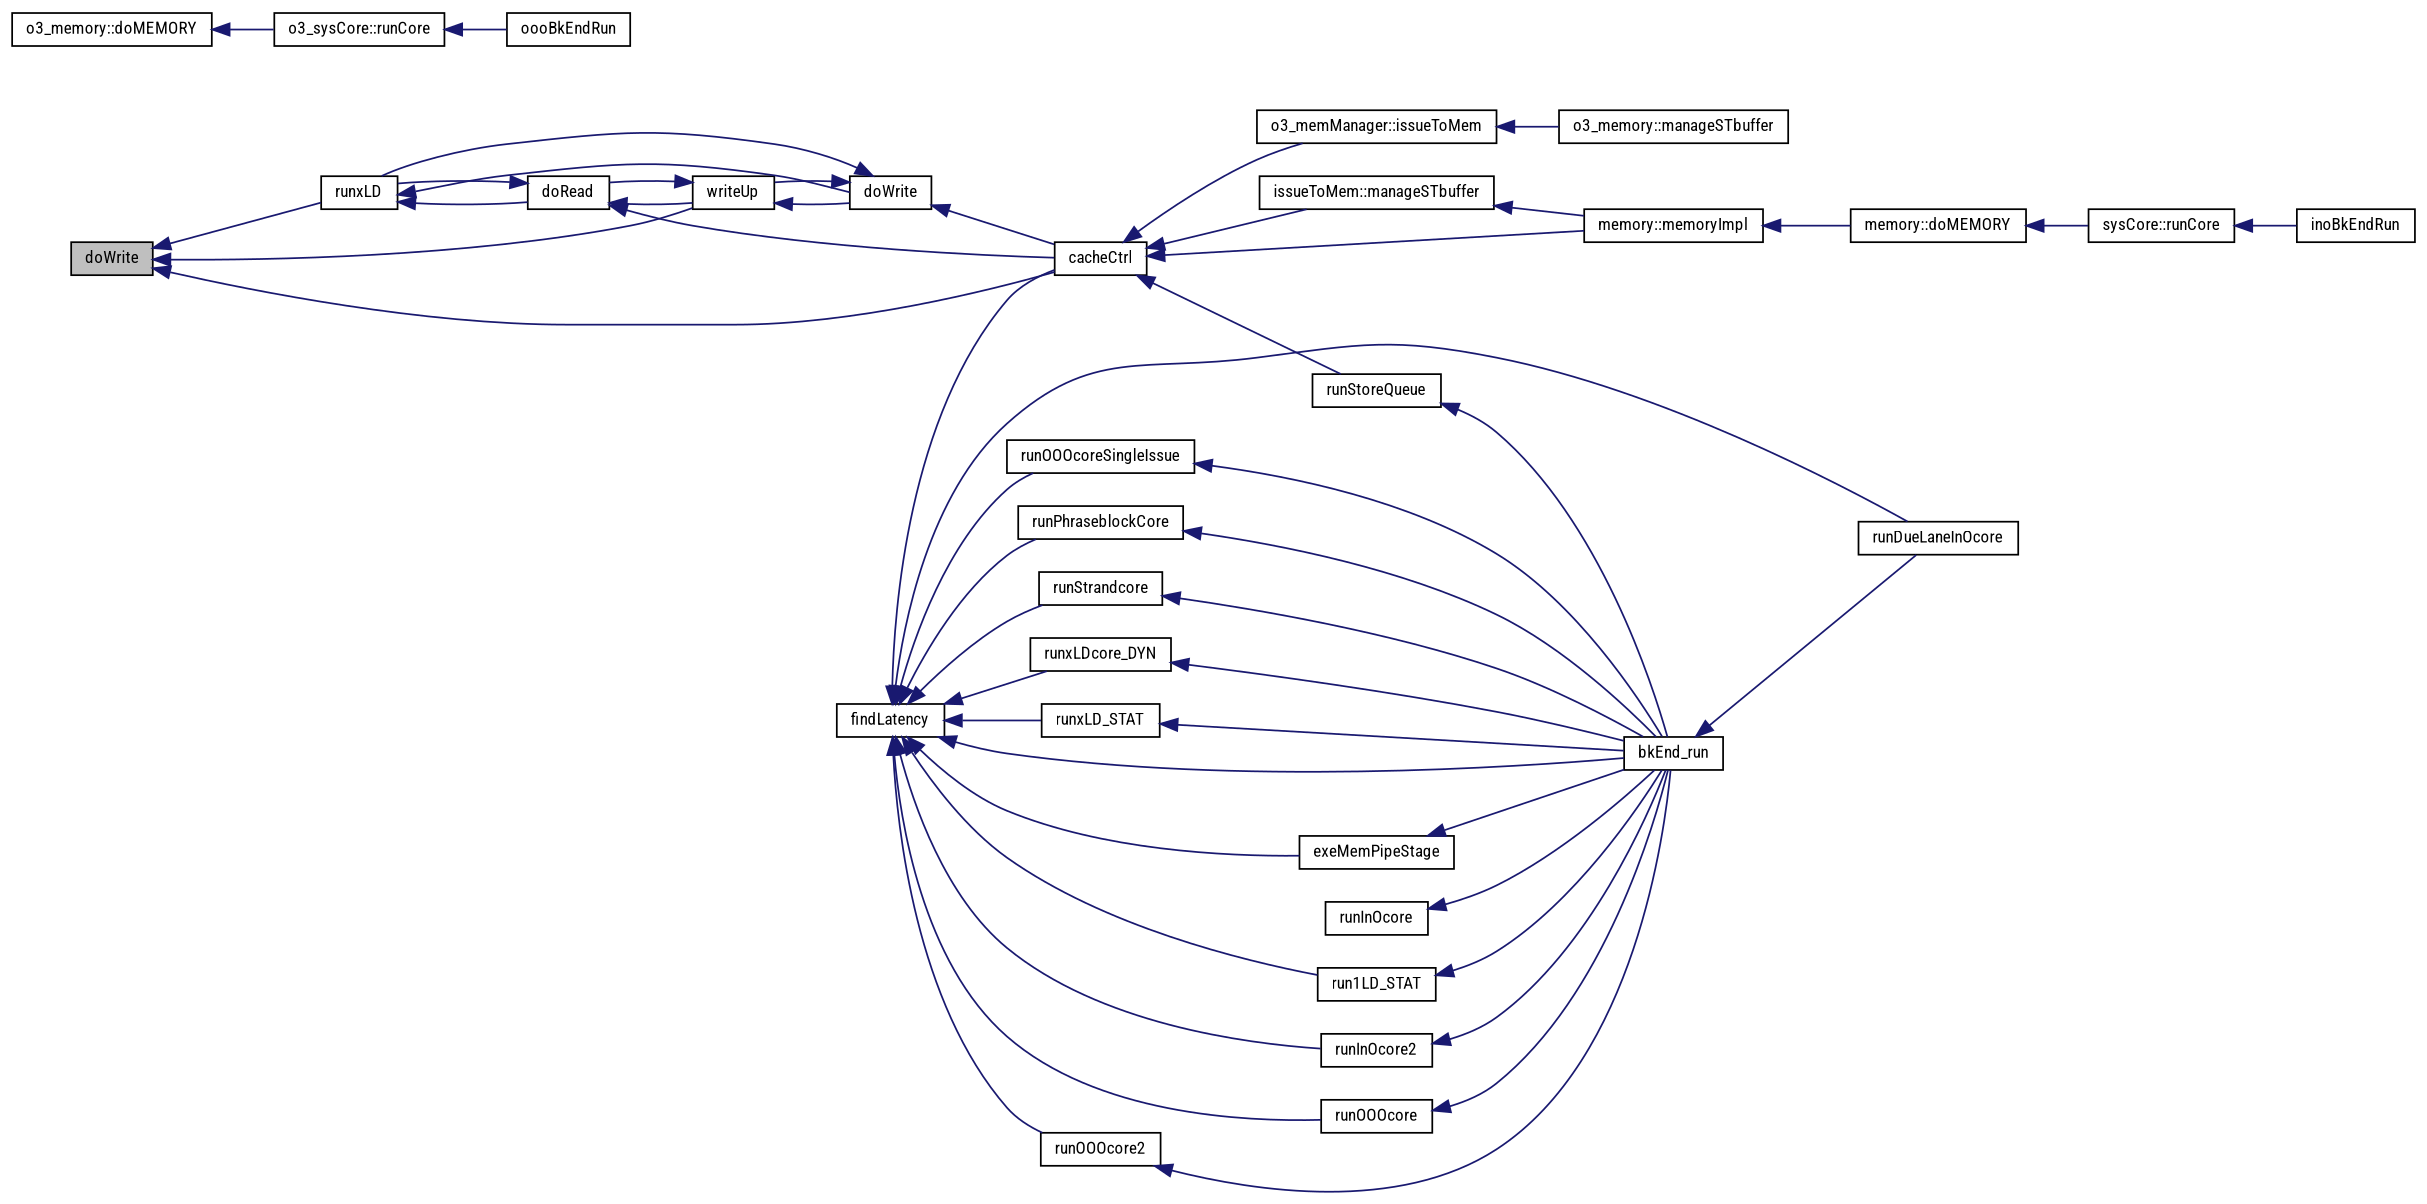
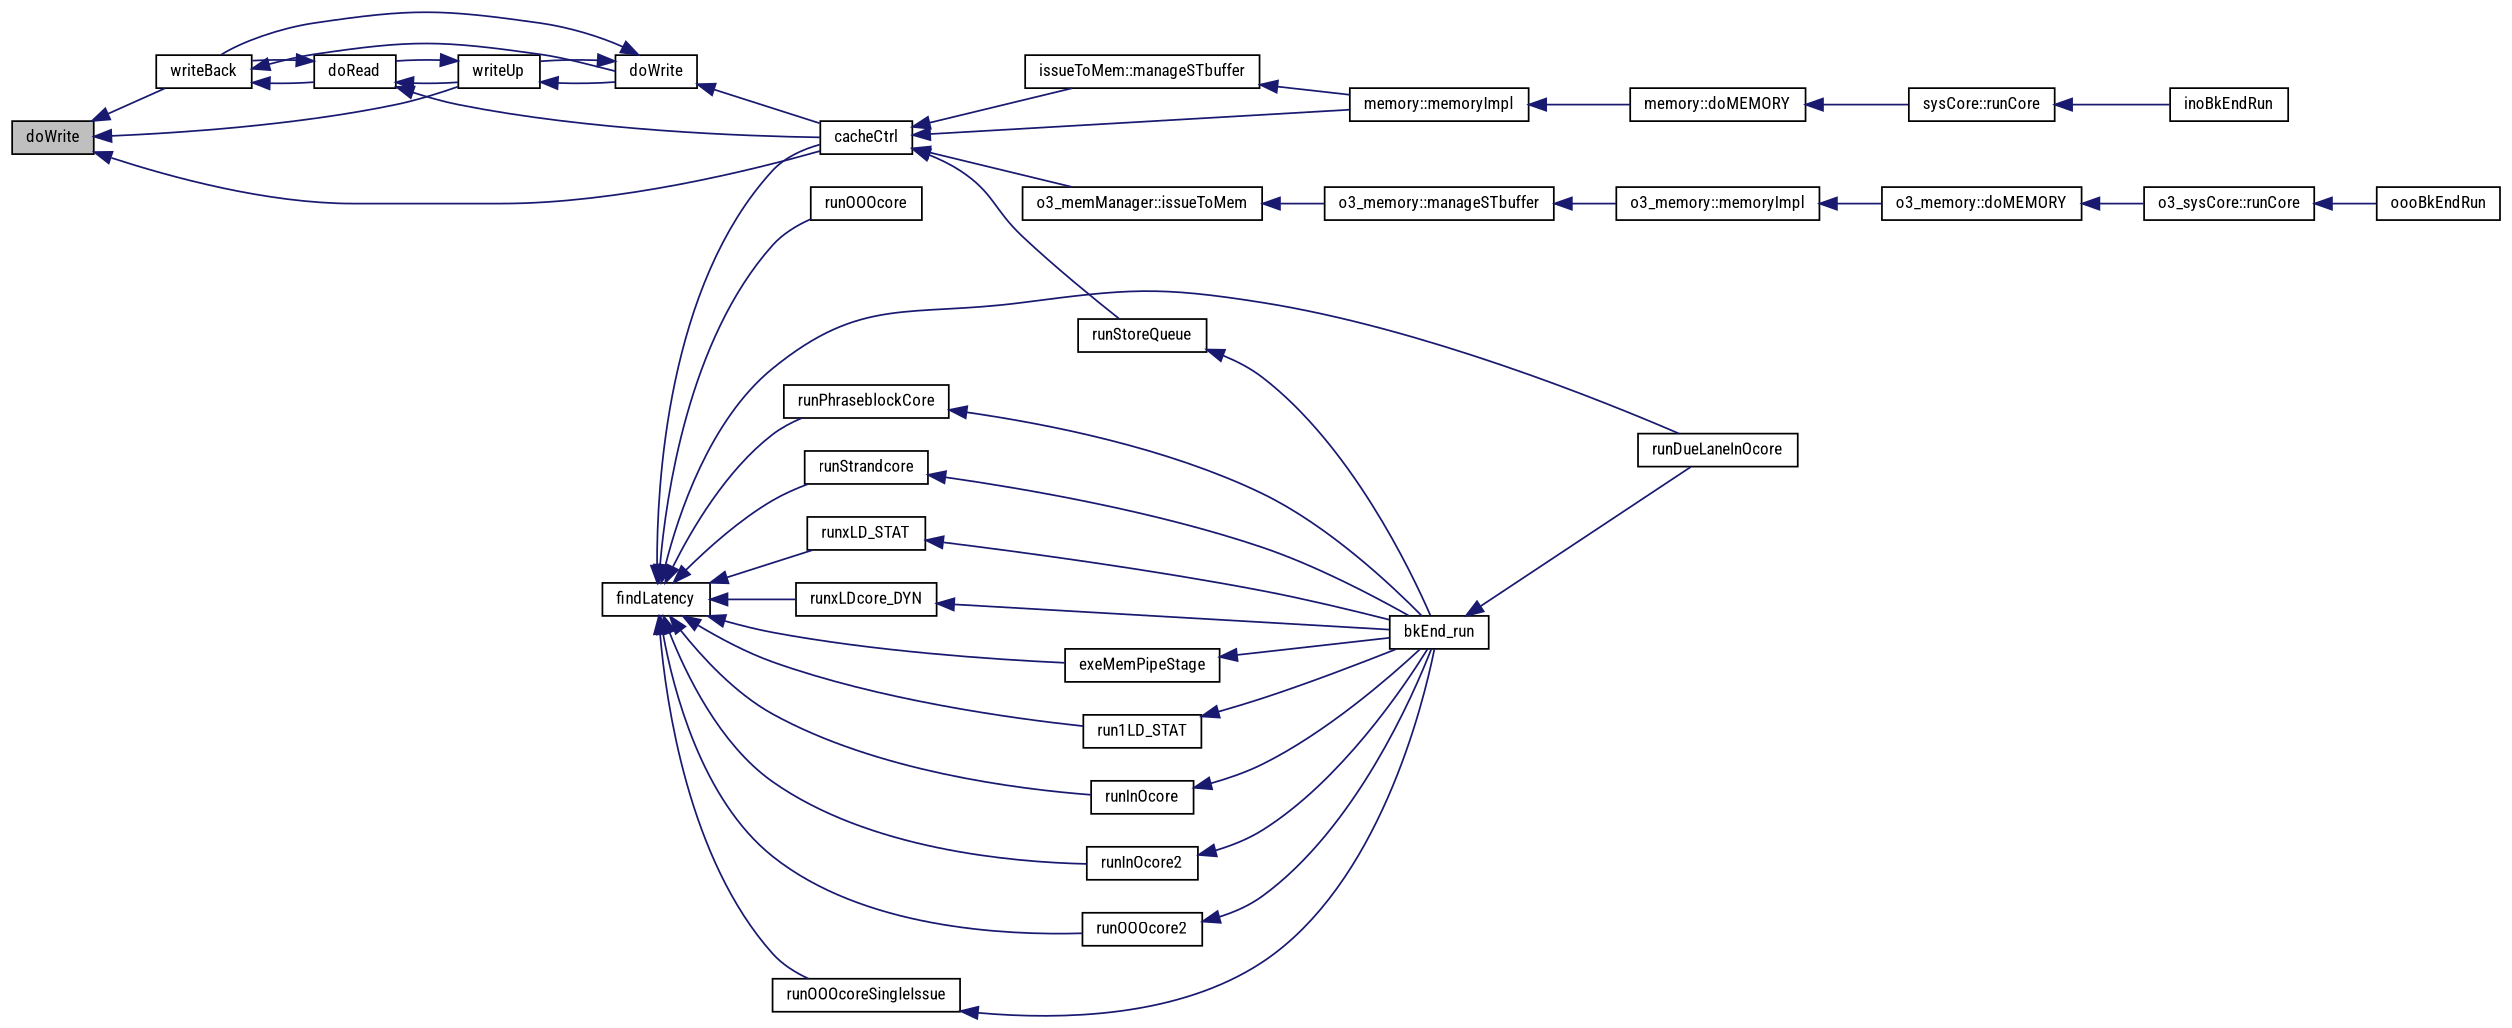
node "runxLD": label "runxLD" -> "writeBack"
node "o3_memory::memoryImpl": added
edge "bkEnd_run" -> "findLatency": now "runInOcore" -> "findLatency"
edge "bkEnd_run" -> "runOOOcore": removed
